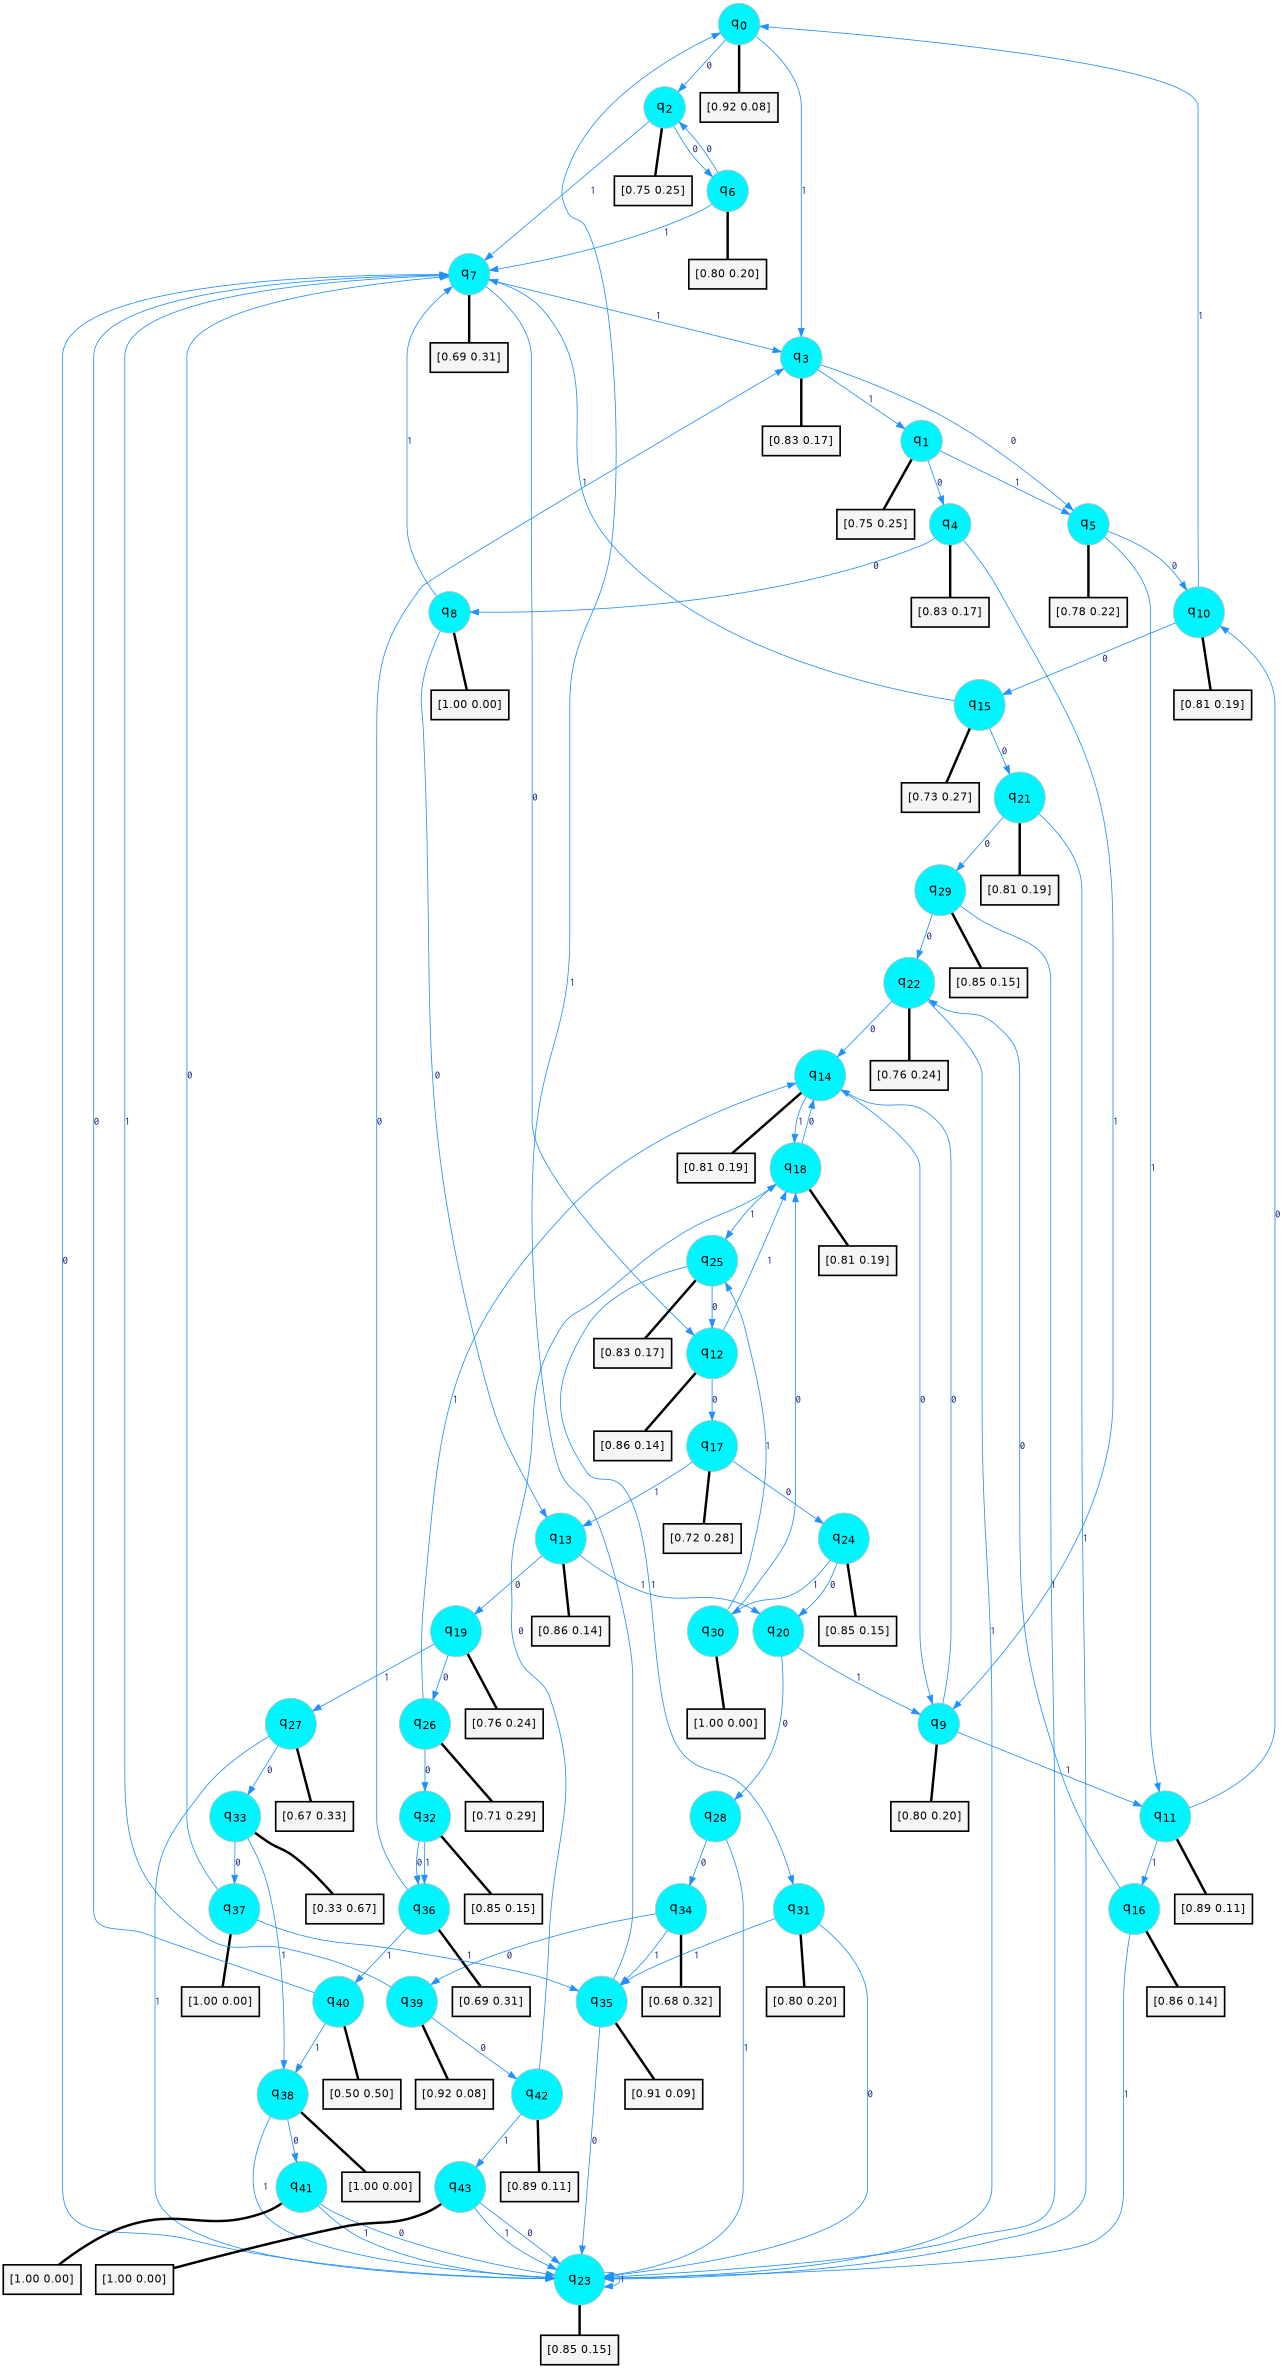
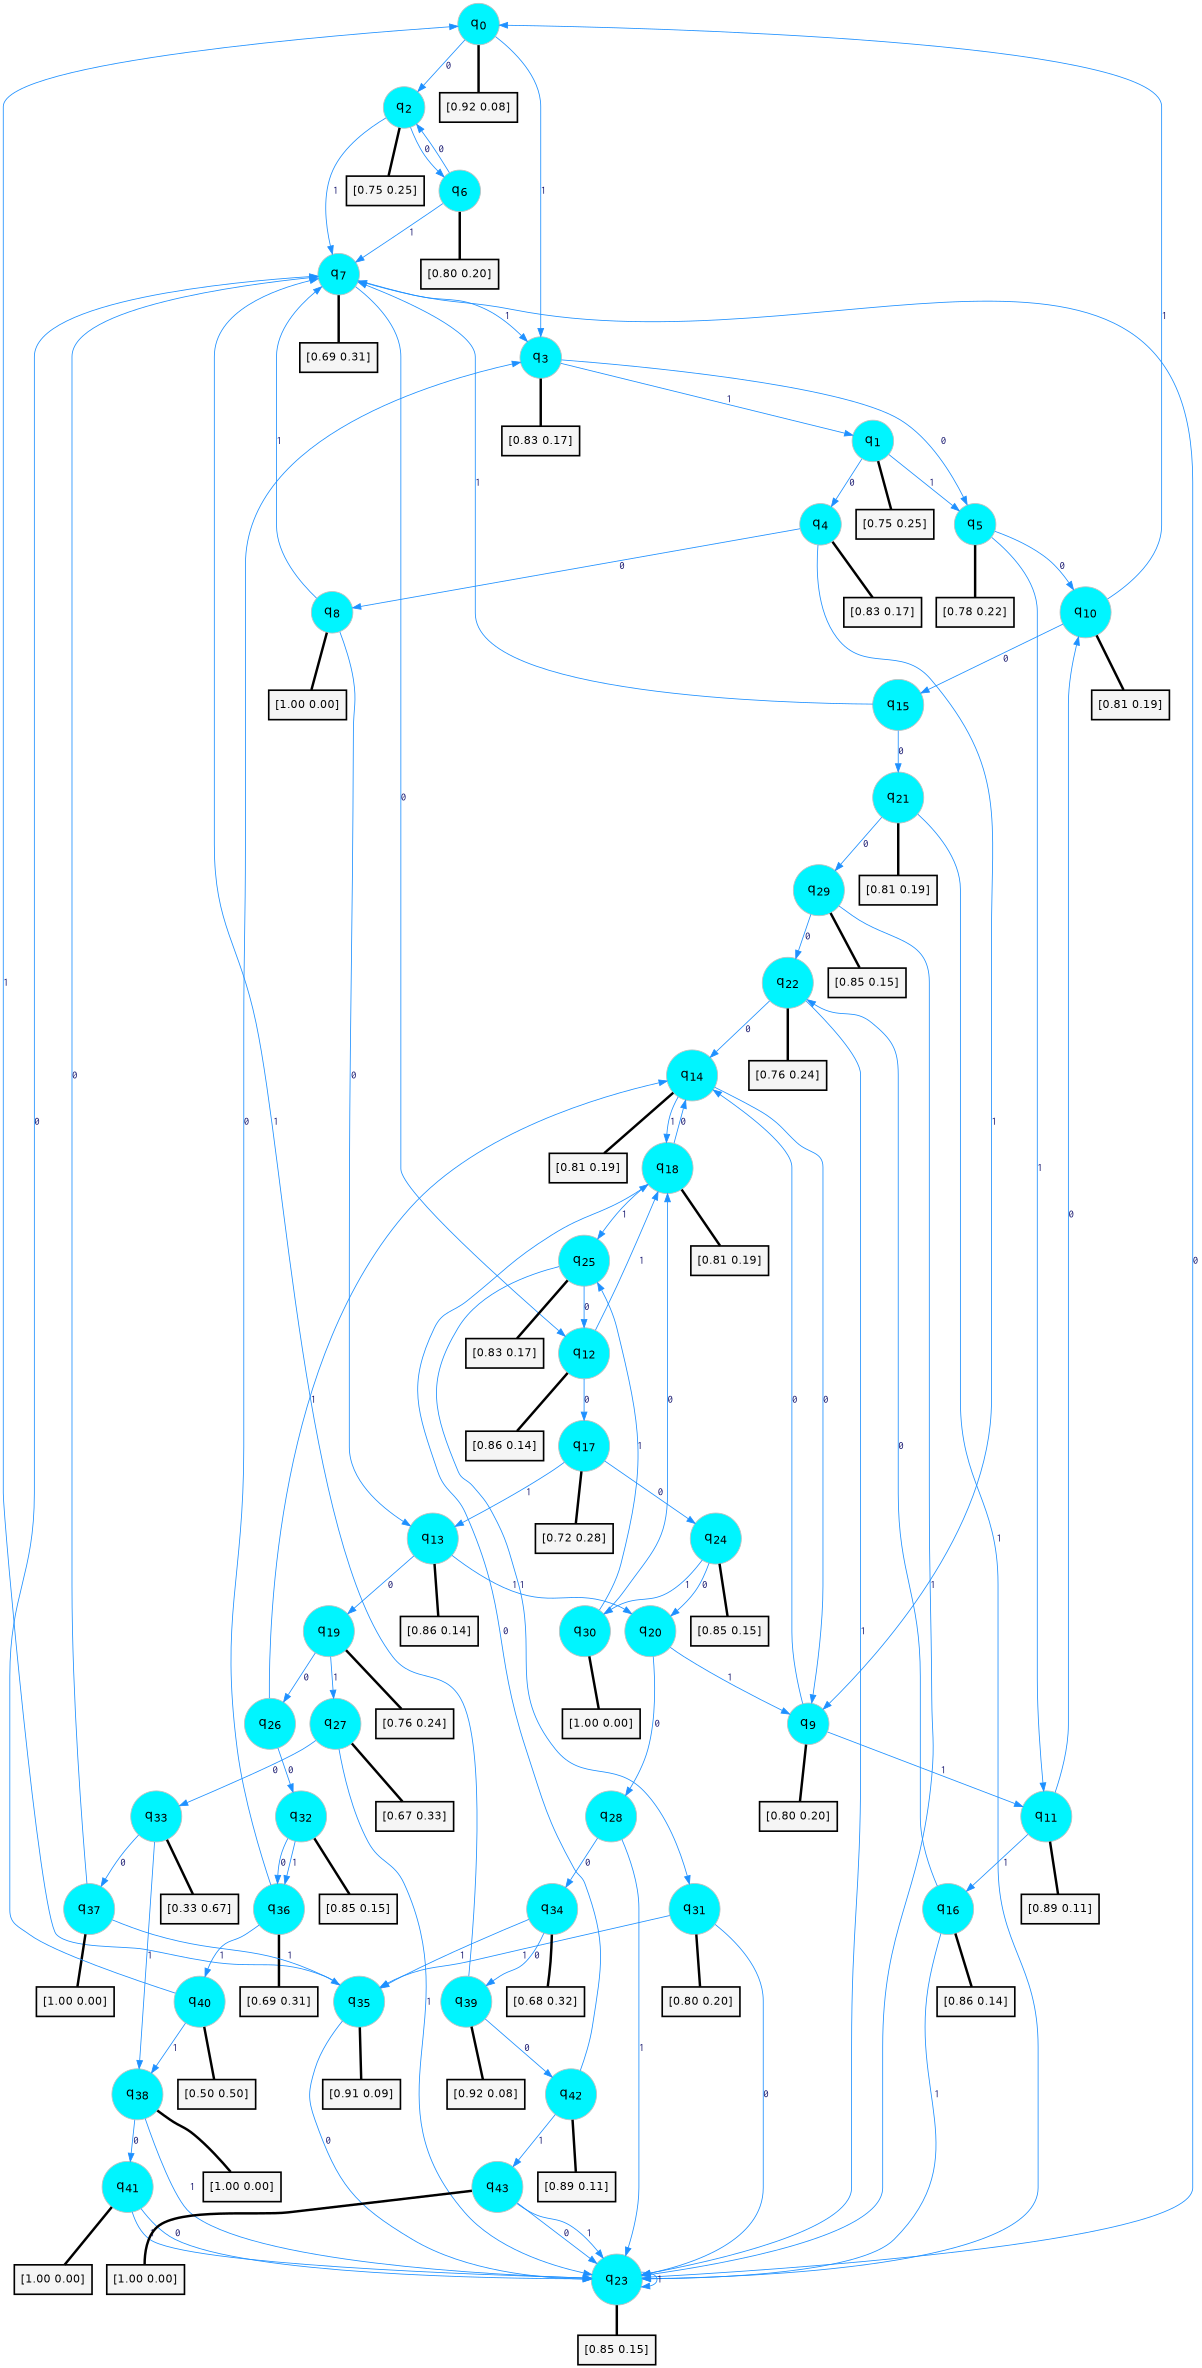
node "[0.73 0.27]": removed
node "[0.71 0.29]": removed
